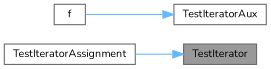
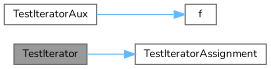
edge "f" -> "TestIteratorAux": reversed
edge "TestIteratorAssignment" -> "TestIterator": reversed
